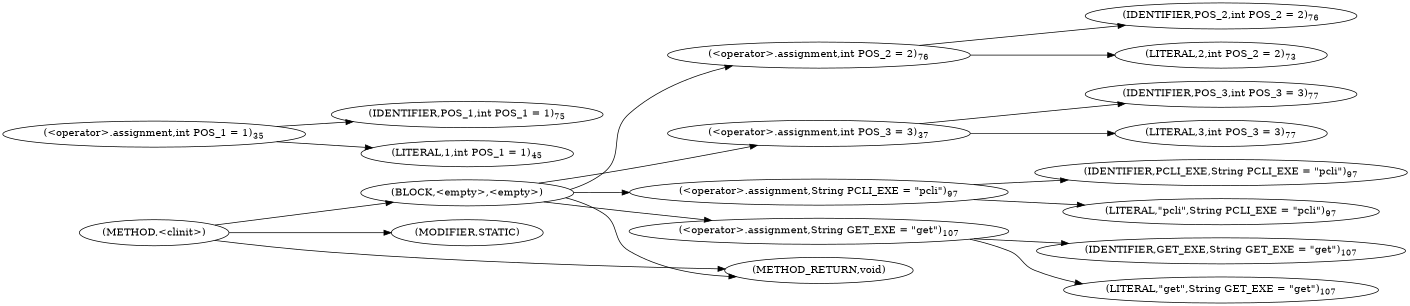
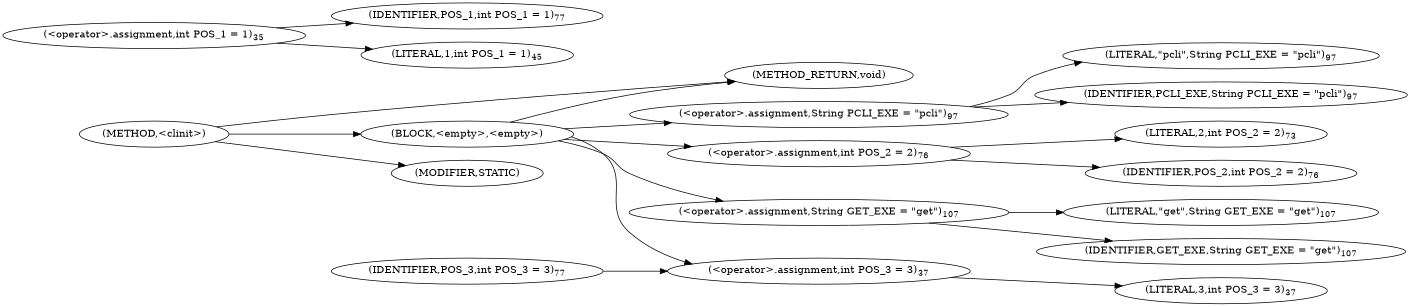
node "(IDENTIFIER,POS_1,int POS_1 = 1)": text "75" -> "77"
edge "(<operator>.assignment,int POS_3 = 3)" -> "(IDENTIFIER,POS_3,int POS_3 = 3)": reversed
node "(LITERAL,3,int POS_3 = 3)": text "77" -> "37"
